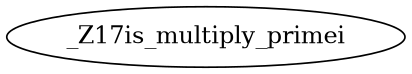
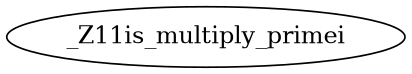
node "_Z17is_multiply_primei": label "_Z17is_multiply_primei" -> "_Z11is_multiply_primei"
